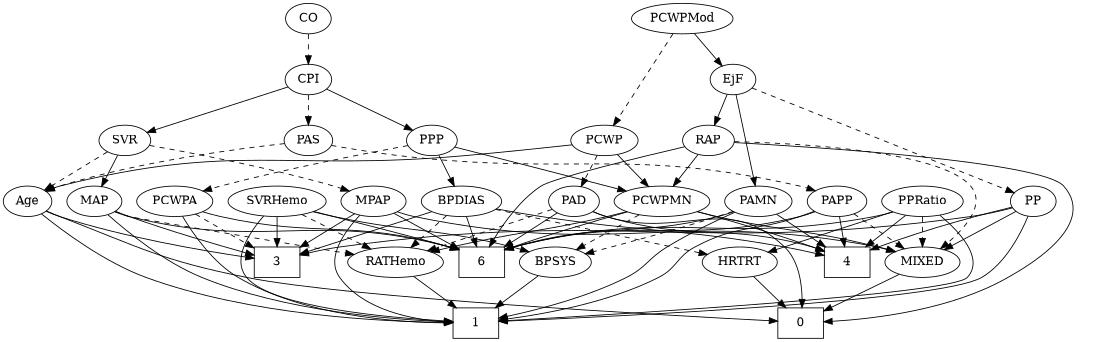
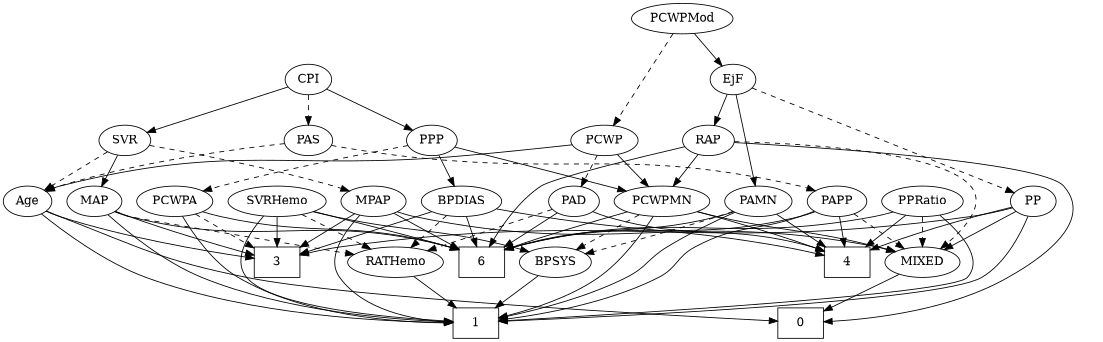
node "CO": removed
edge "PAD" -> "0": removed
edge "PCWPMN" -> "RATHemo": now "PCWPMN" -> "1"
node "HRTRT": removed
